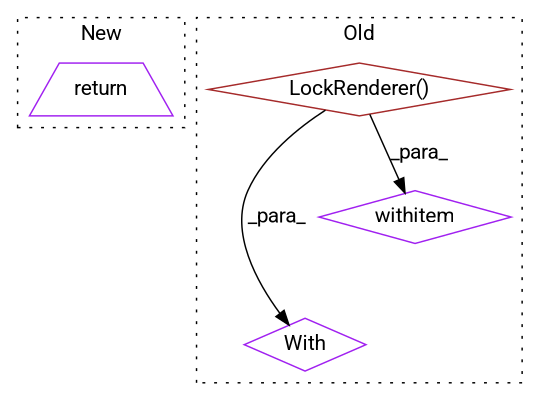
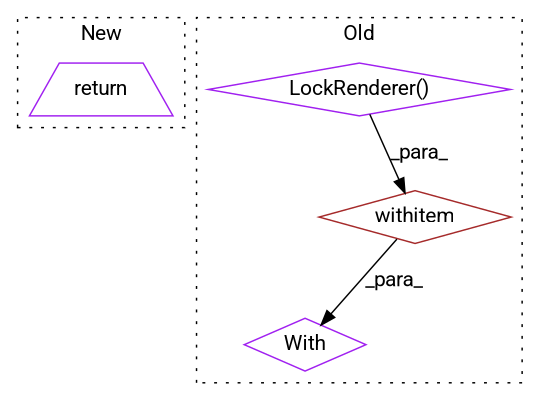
node "LockRenderer()": color brown -> purple
edge "LockRenderer()" -> "With": now "withitem" -> "With"
node "withitem": color purple -> brown
